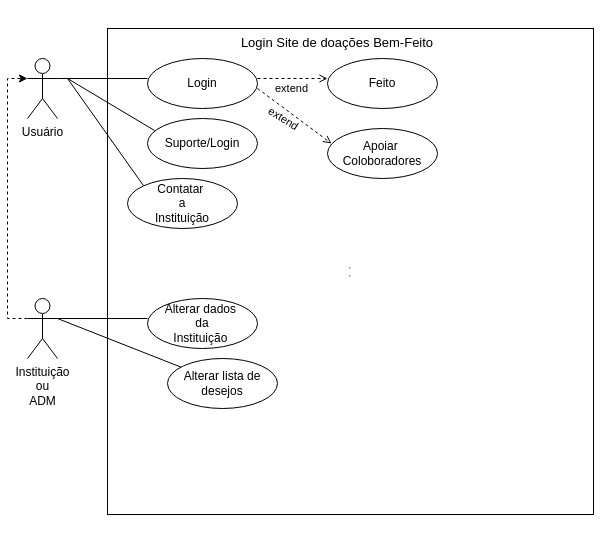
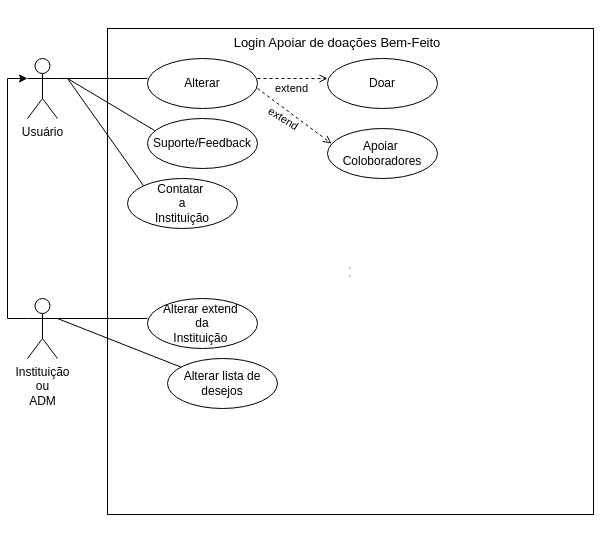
node "Login Site de doações Bem-Feito": label "Login Site de doações Bem-Feito" -> "Login Apoiar de doações Bem-Feito"
node "Login": label "Login" -> "Alterar"
node "Feito": label "Feito" -> "Doar"
node "Suporte/Login": label "Suporte/Login" -> "Suporte/Feedback"
edge "Instituição ou ADM" -> "Usuário": style dashed -> solid
node "Alterar dados da Instituição": label "Alterar dados da Instituição" -> "Alterar extend da Instituição"
